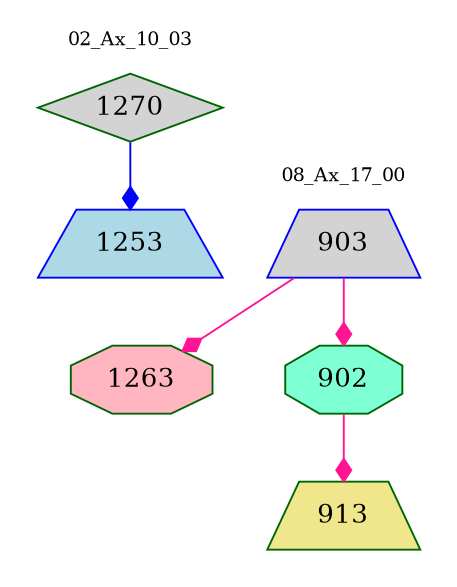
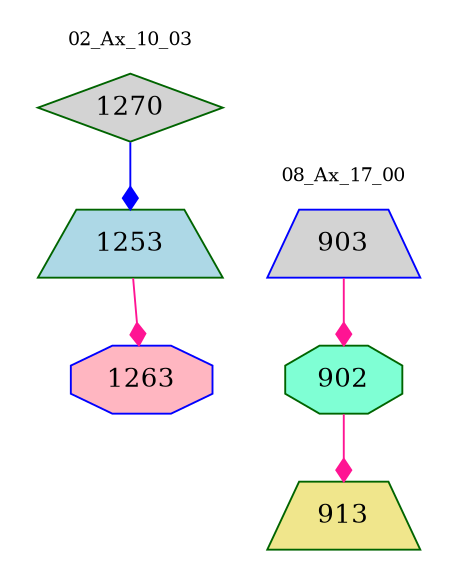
node "1253": color blue -> darkgreen
edge "903" -> "1263": now "1253" -> "1263"
node "1263": color darkgreen -> blue
